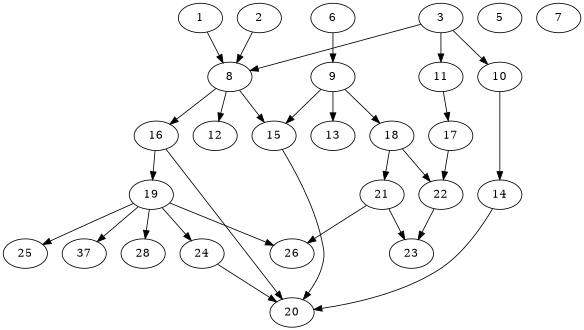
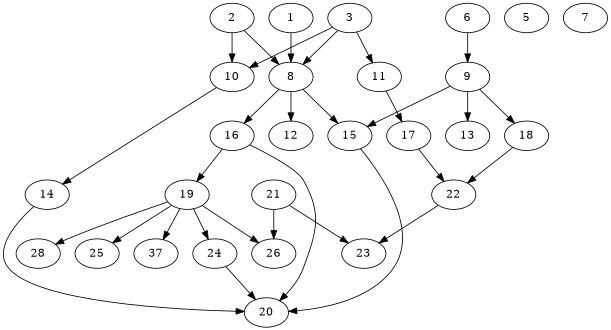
edge "2" -> "10": added
edge "18" -> "21": removed
